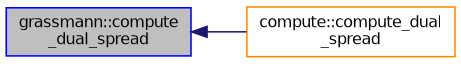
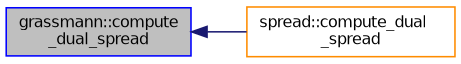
node "compute::compute_dual _spread": label "compute::compute_dual _spread" -> "spread::compute_dual _spread"
